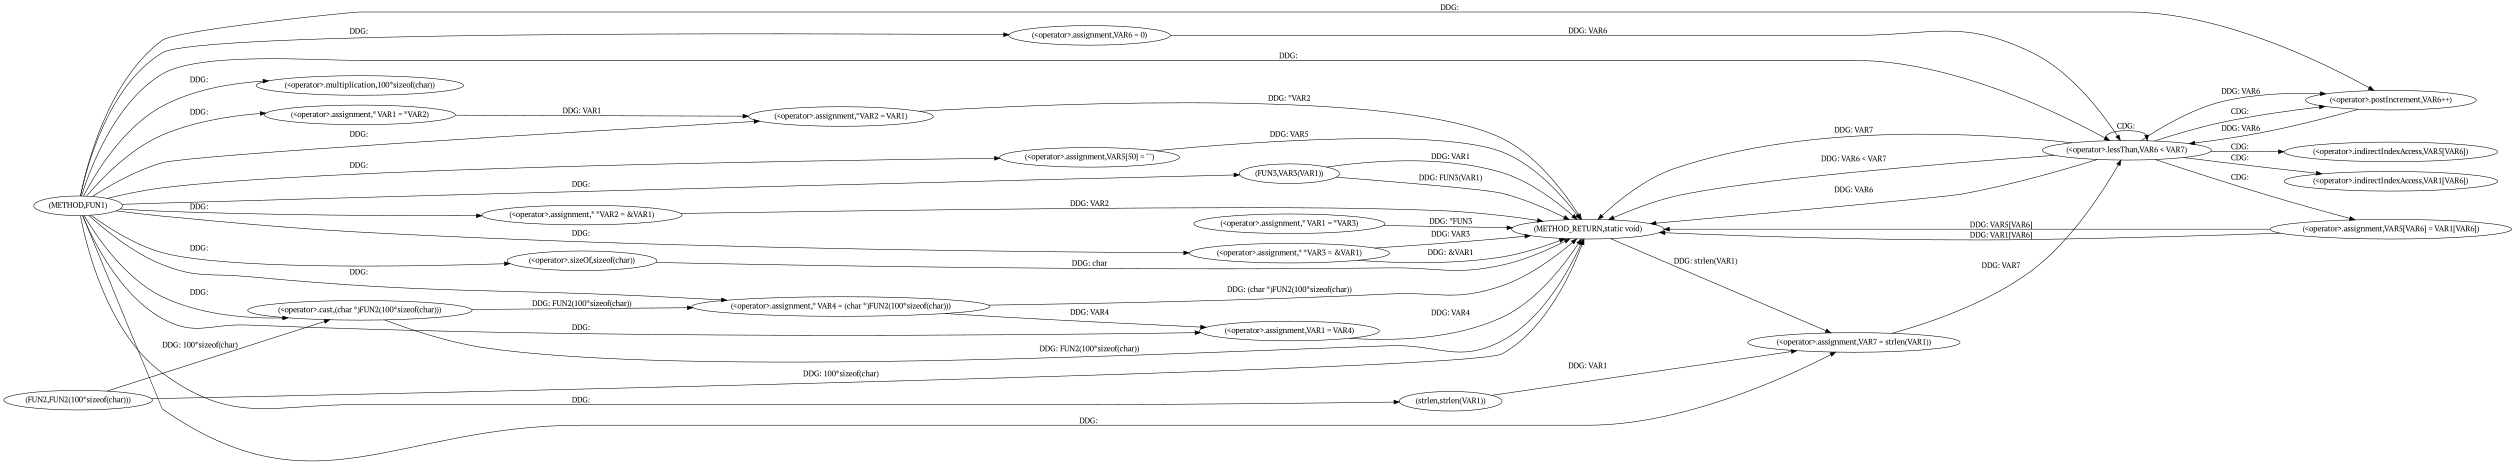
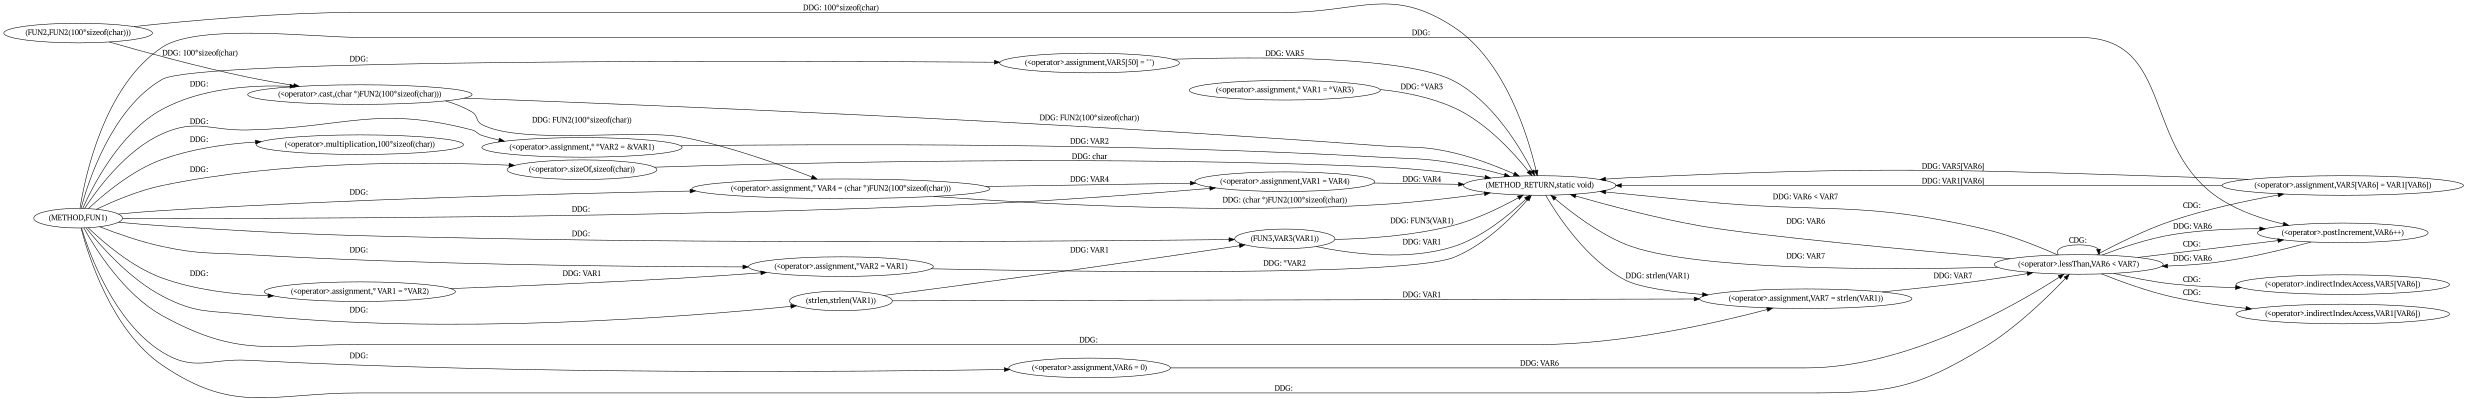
edge "(<operator>.assignment,* VAR1 = *VAR3)" -> "(METHOD_RETURN,static void)": label "DDG: *FUN3" -> "DDG: *VAR3"
node "(<operator>.assignment,* *VAR3 = &VAR1)": removed
edge "(strlen,strlen(VAR1))" -> "(FUN3,VAR3(VAR1))": added, label "DDG: VAR1"
